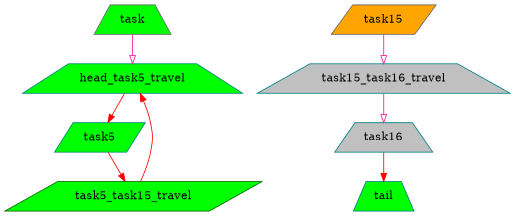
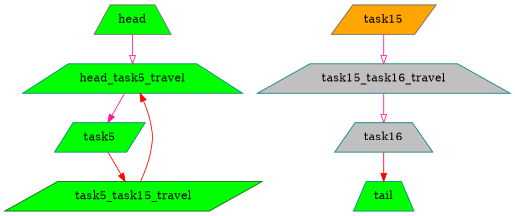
node "task": label "task" -> "head"
edge "head_task5_travel" -> "task5": color red -> deeppink
